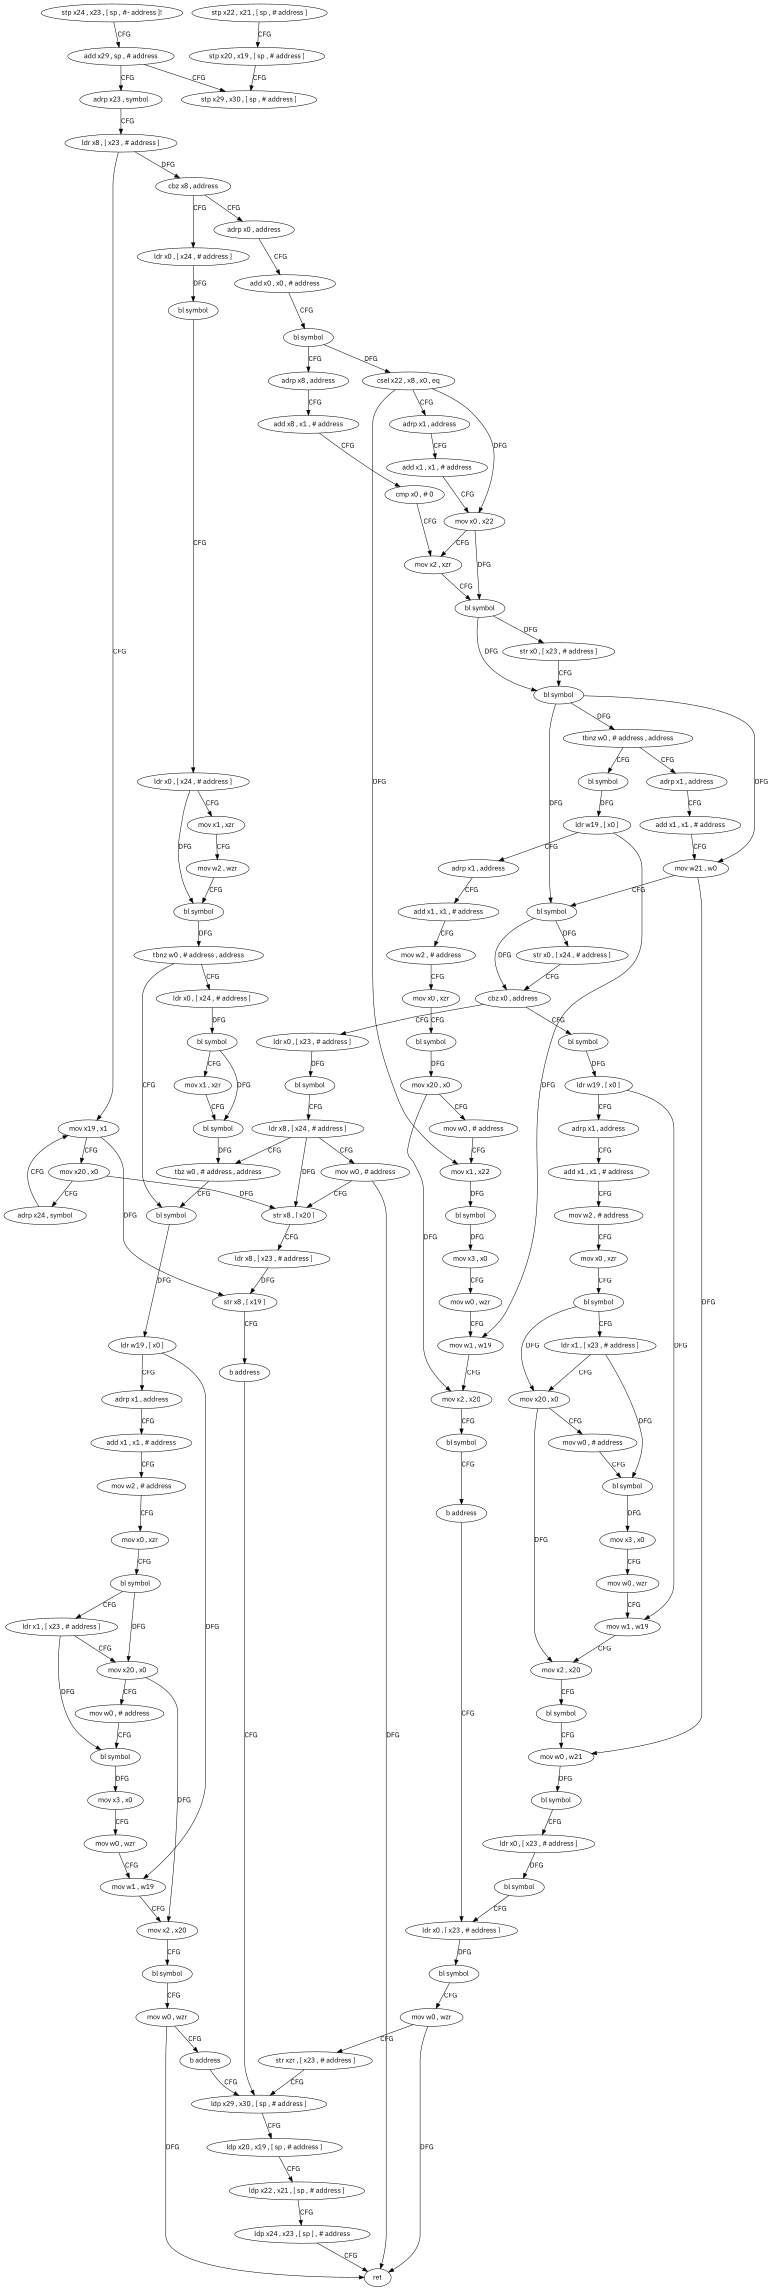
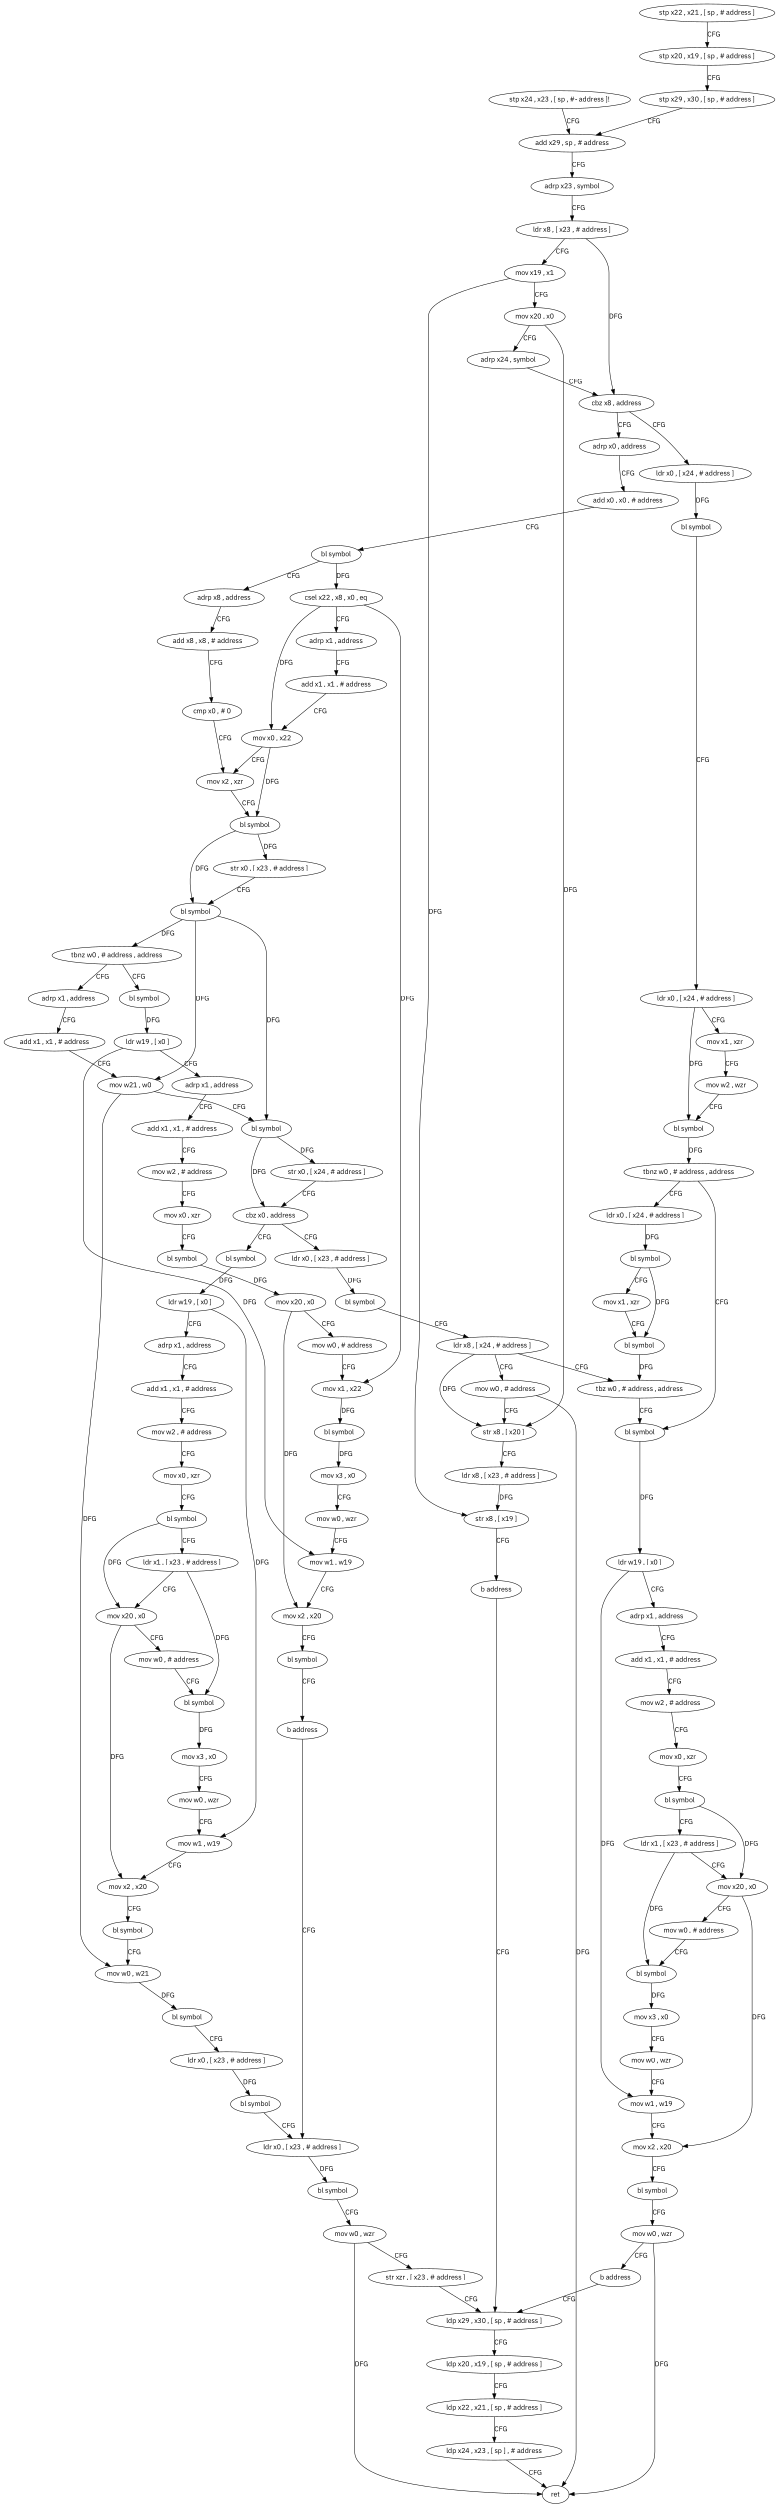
edge "add x29 , sp , # address" -> "stp x29 , x30 , [ sp , # address ]": reversed
node "add x8 , x1 , # address": label "add x8 , x1 , # address" -> "add x8 , x8 , # address"
edge "adrp x24 , symbol" -> "mov x19 , x1": now "adrp x24 , symbol" -> "cbz x8 , address"
